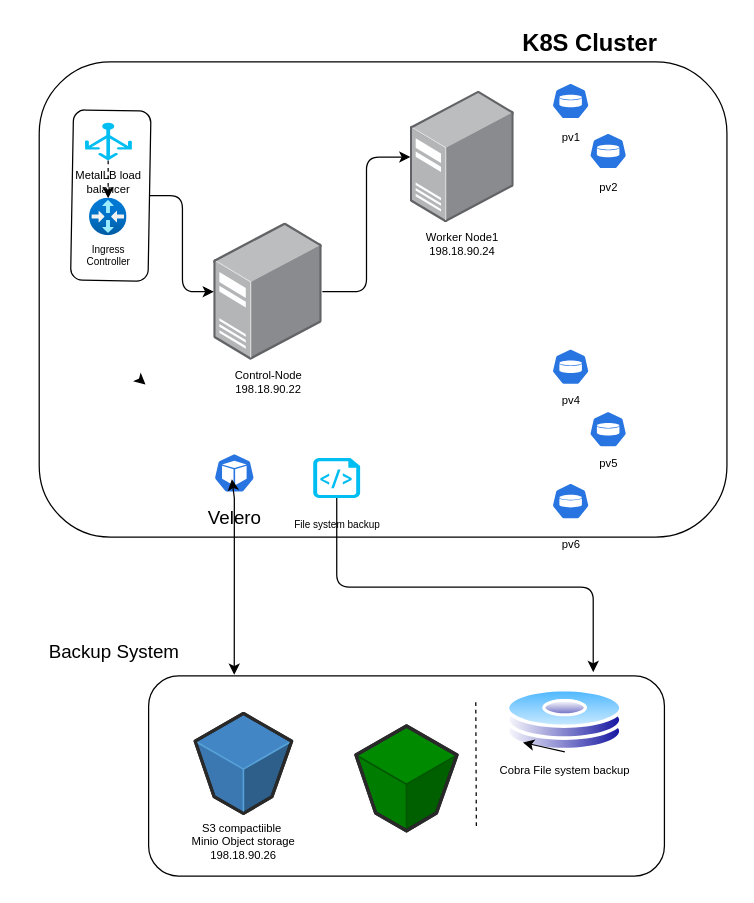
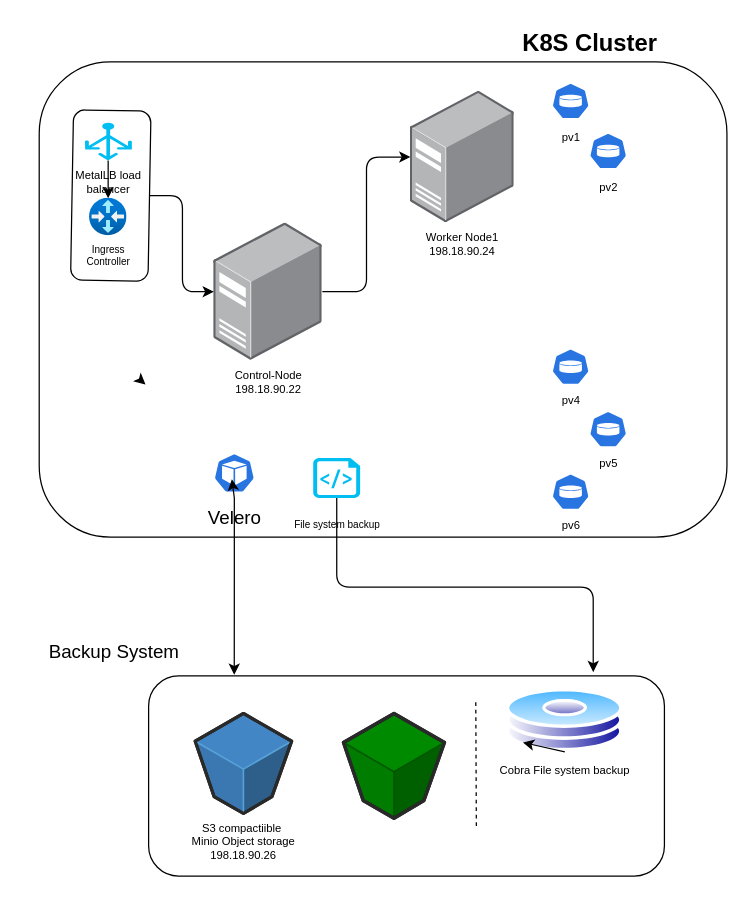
edge "MetalLB load balancer" -> "IngressController": style dashed -> solid
node "pv6": size 38x56 -> 38x38
node "Linode cloud bucket": moved (406, 778) -> (394, 766)
